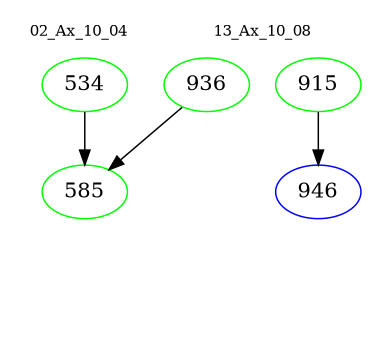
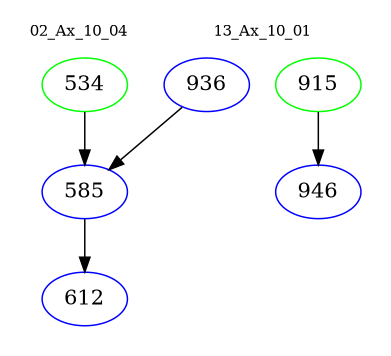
cluster "13_Ax_10_08": label "13_Ax_10_08" -> "13_Ax_10_01"
node "936": color green -> blue
node "585": color green -> blue
node "612": added
